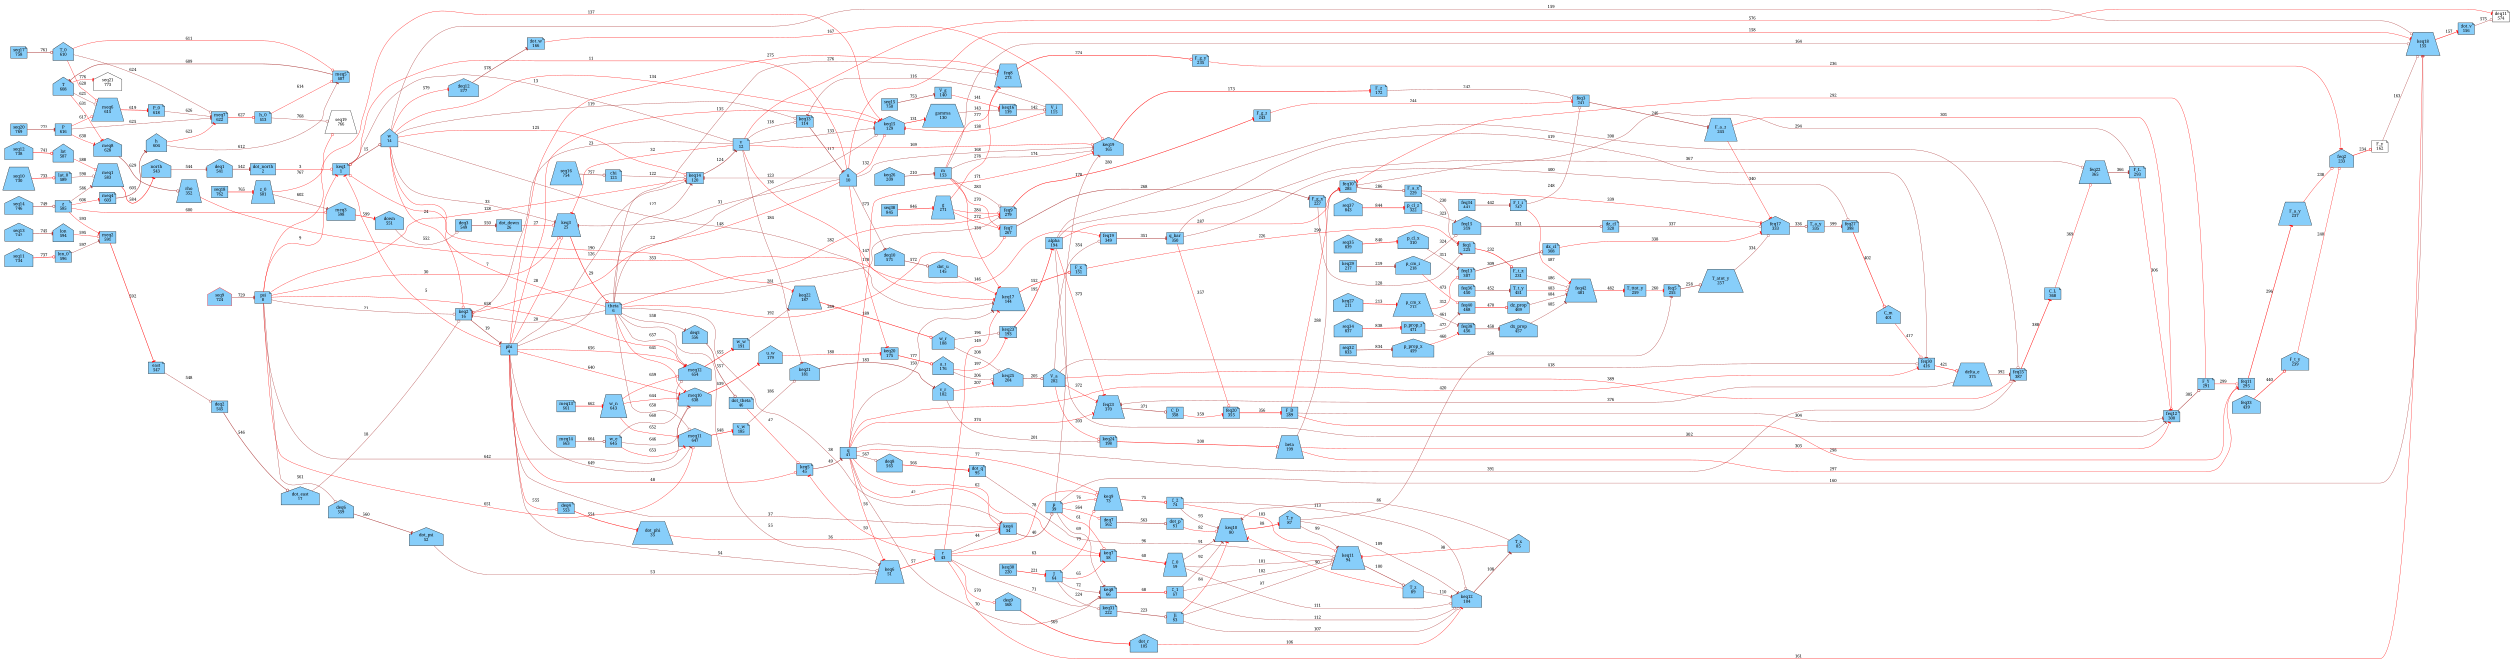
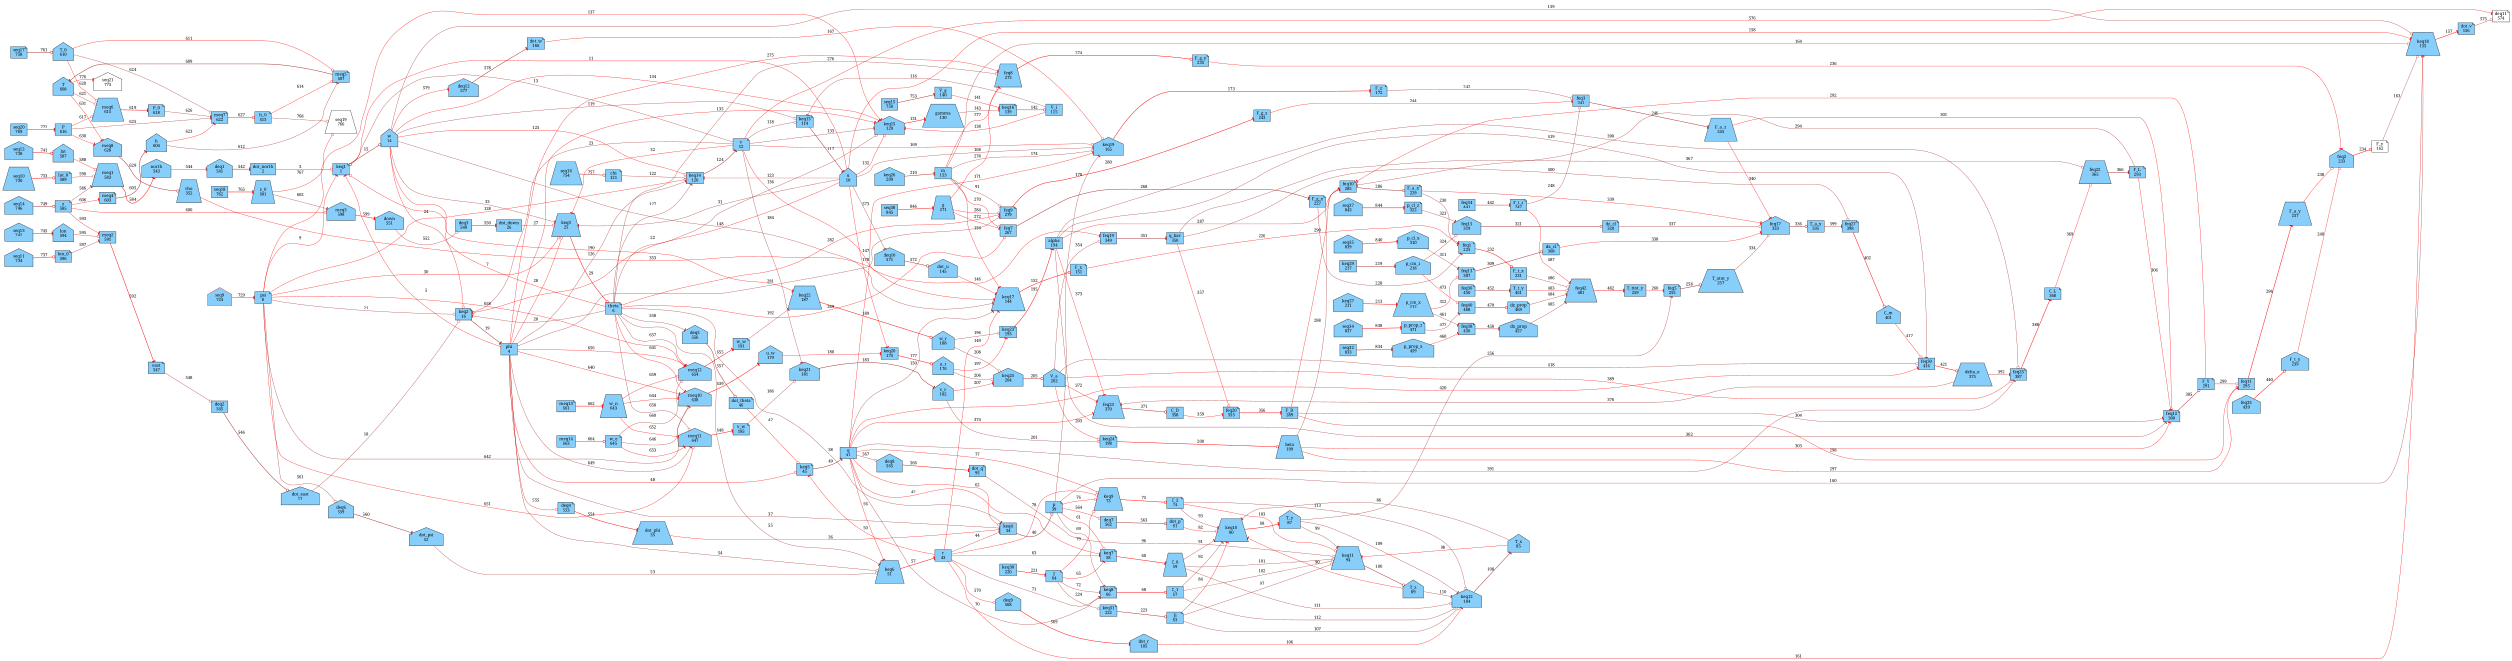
edge "m 153" -> "feq9 279": label "283" -> "91"
